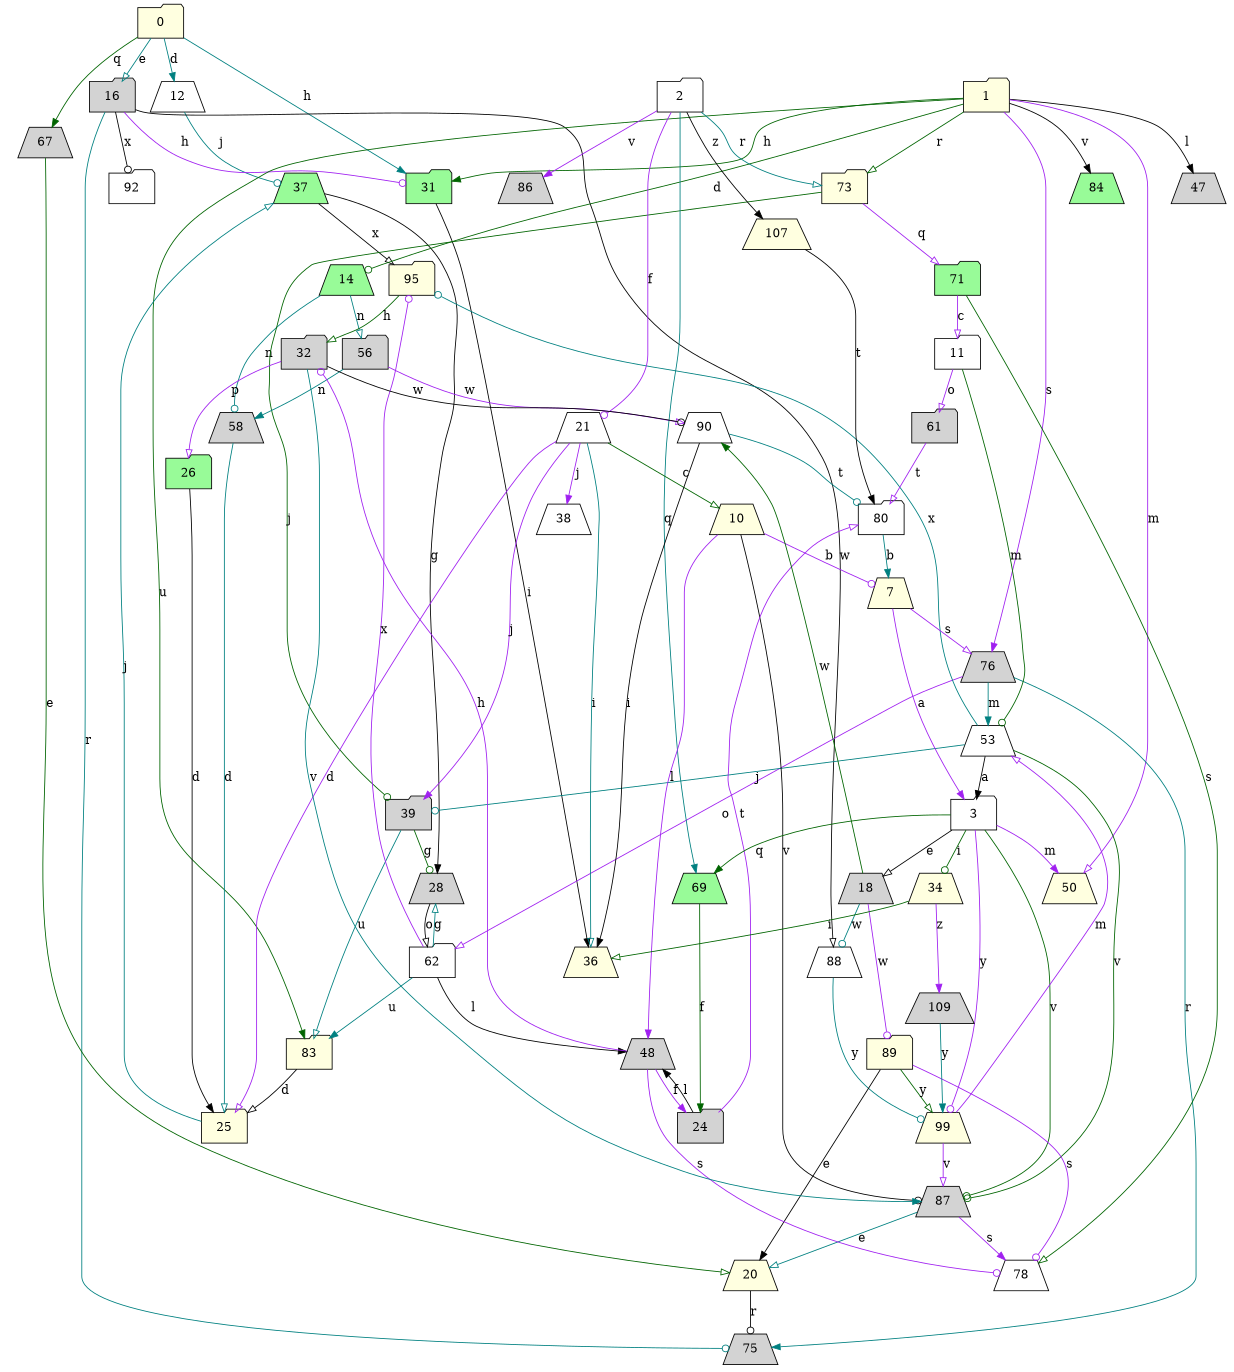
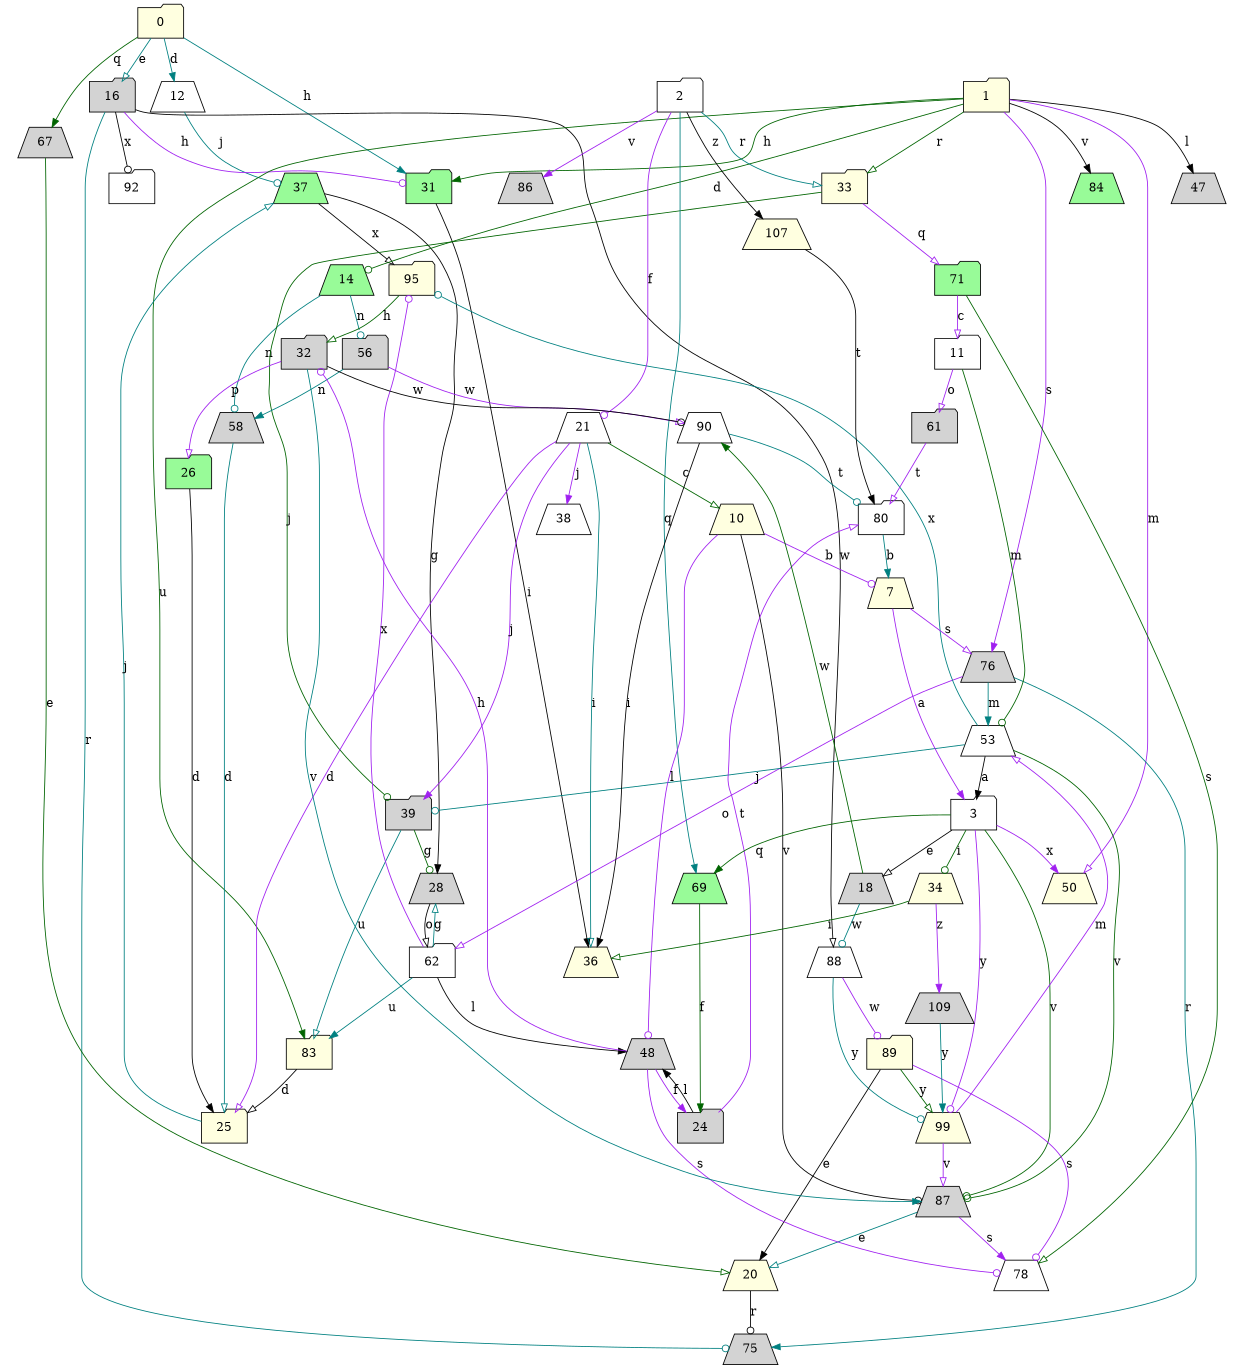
node "73": label "73" -> "33"
edge "14" -> "56": arrowhead onormal -> odot
edge "10" -> "48": arrowhead normal -> odot
edge "3" -> "50": label "m" -> "x"
edge "18" -> "89": now "88" -> "89"
